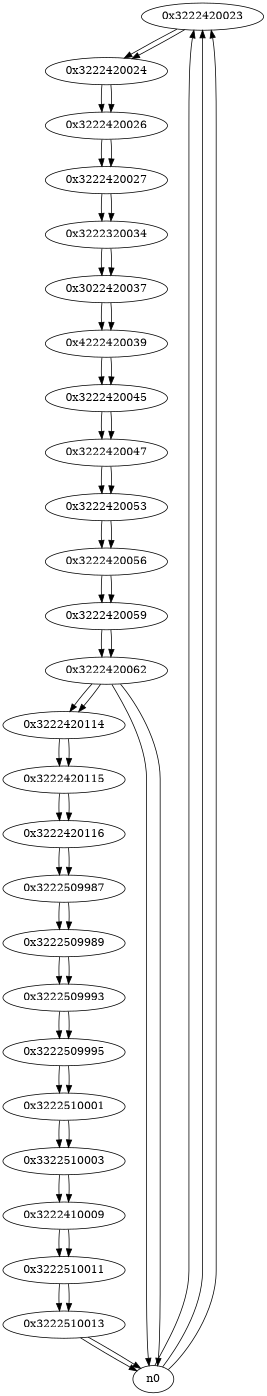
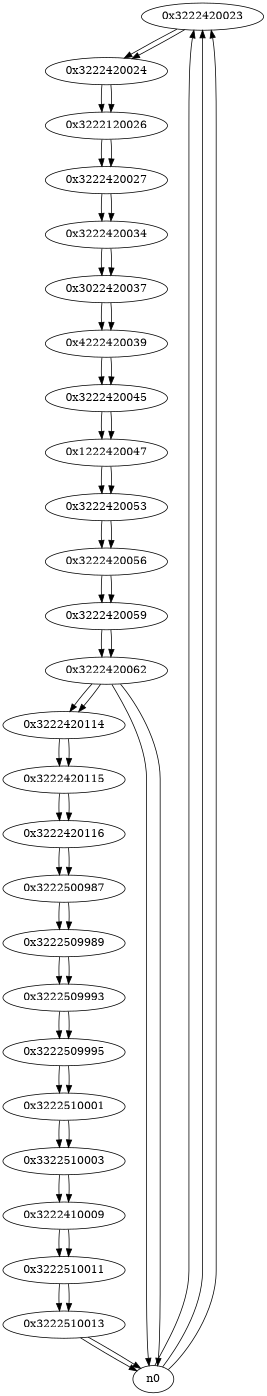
node "0x3222420026": label "0x3222420026" -> "0x3222120026"
node "0x3222320034": label "0x3222320034" -> "0x3222420034"
node "0x3222420047": label "0x3222420047" -> "0x1222420047"
node "0x3222509987": label "0x3222509987" -> "0x3222500987"
